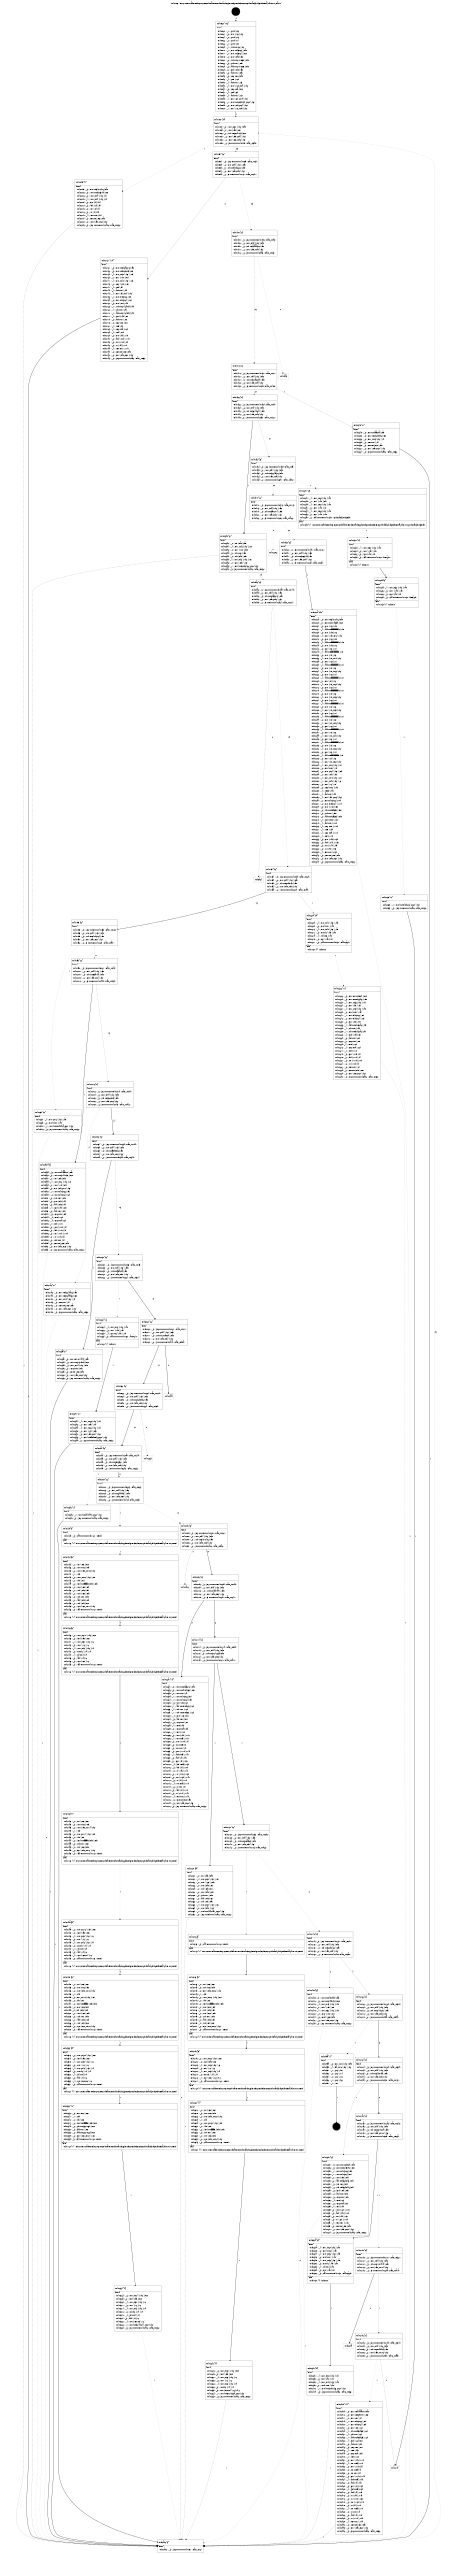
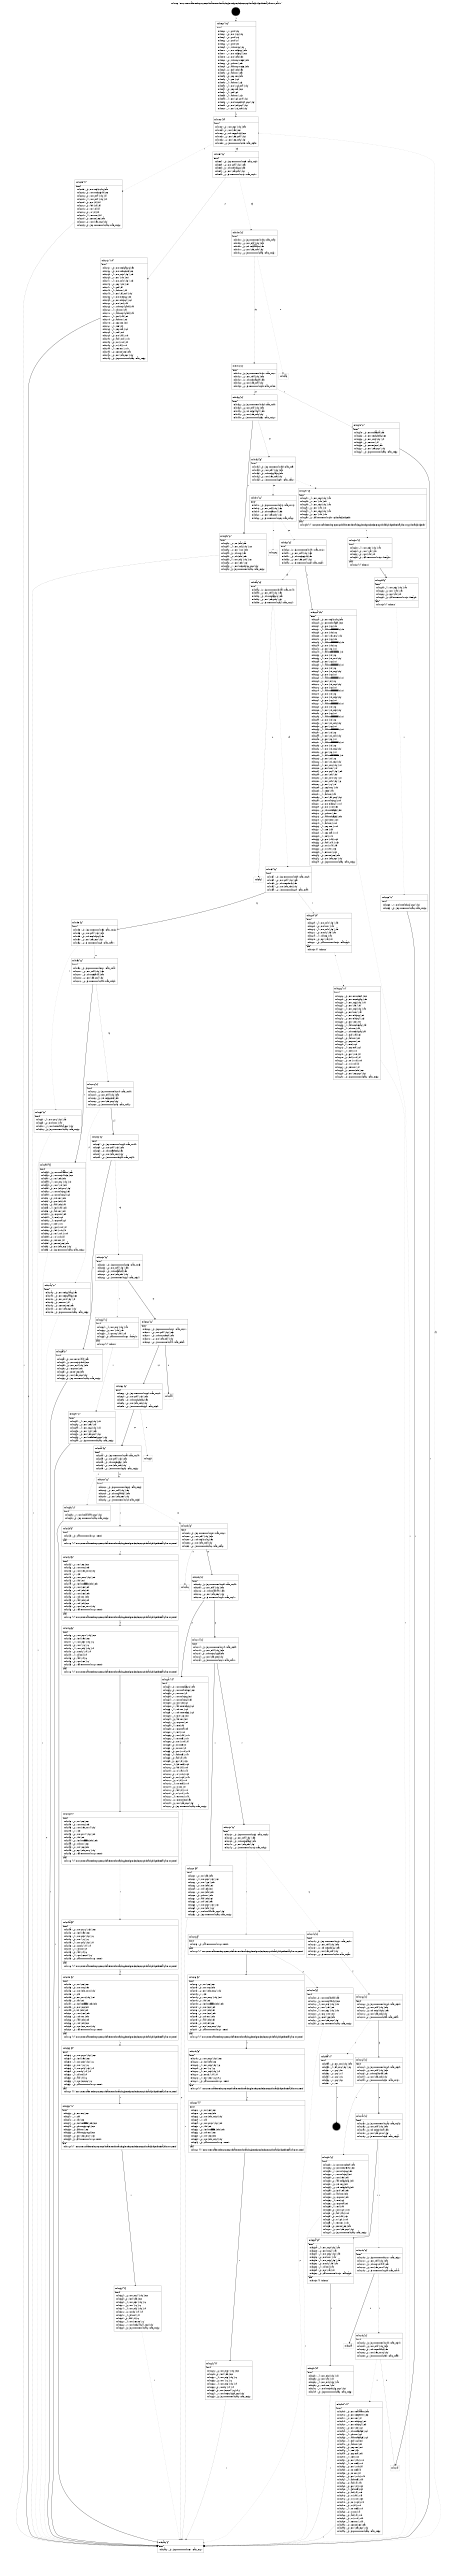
edge "0x402592 [31]" -> "0x401fa8 [28]": now "0x401f8c [28]" -> "0x401fa8 [28]"
edge "0x402384 [16]" -> "0x402394 [27]": style bold -> dashed
edge "0x40214c [28]" -> "0x40240e [33]": now "0x4027c3 [5]" -> "0x40240e [33]"
